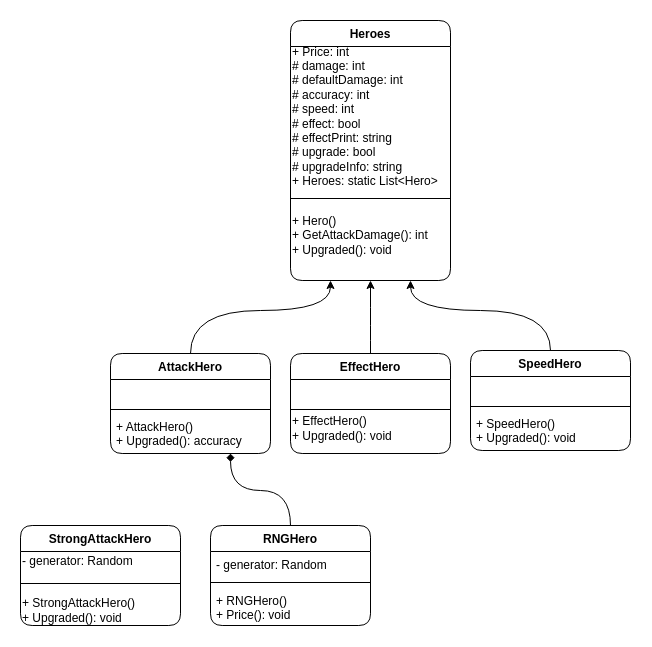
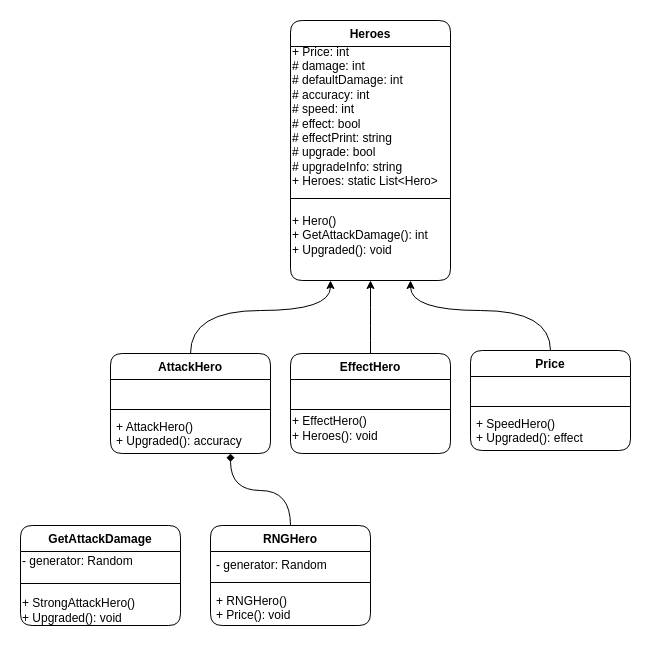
node "SpeedHero": label "SpeedHero" -> "Price"
node "+ SpeedHero() + Upgraded(): void": label "+ SpeedHero() + Upgraded(): void" -> "+ SpeedHero() + Upgraded(): effect"
node "+ EffectHero() + Upgraded(): void": label "+ EffectHero() + Upgraded(): void" -> "+ EffectHero() + Heroes(): void"
node "StrongAttackHero": label "StrongAttackHero" -> "GetAttackDamage"
